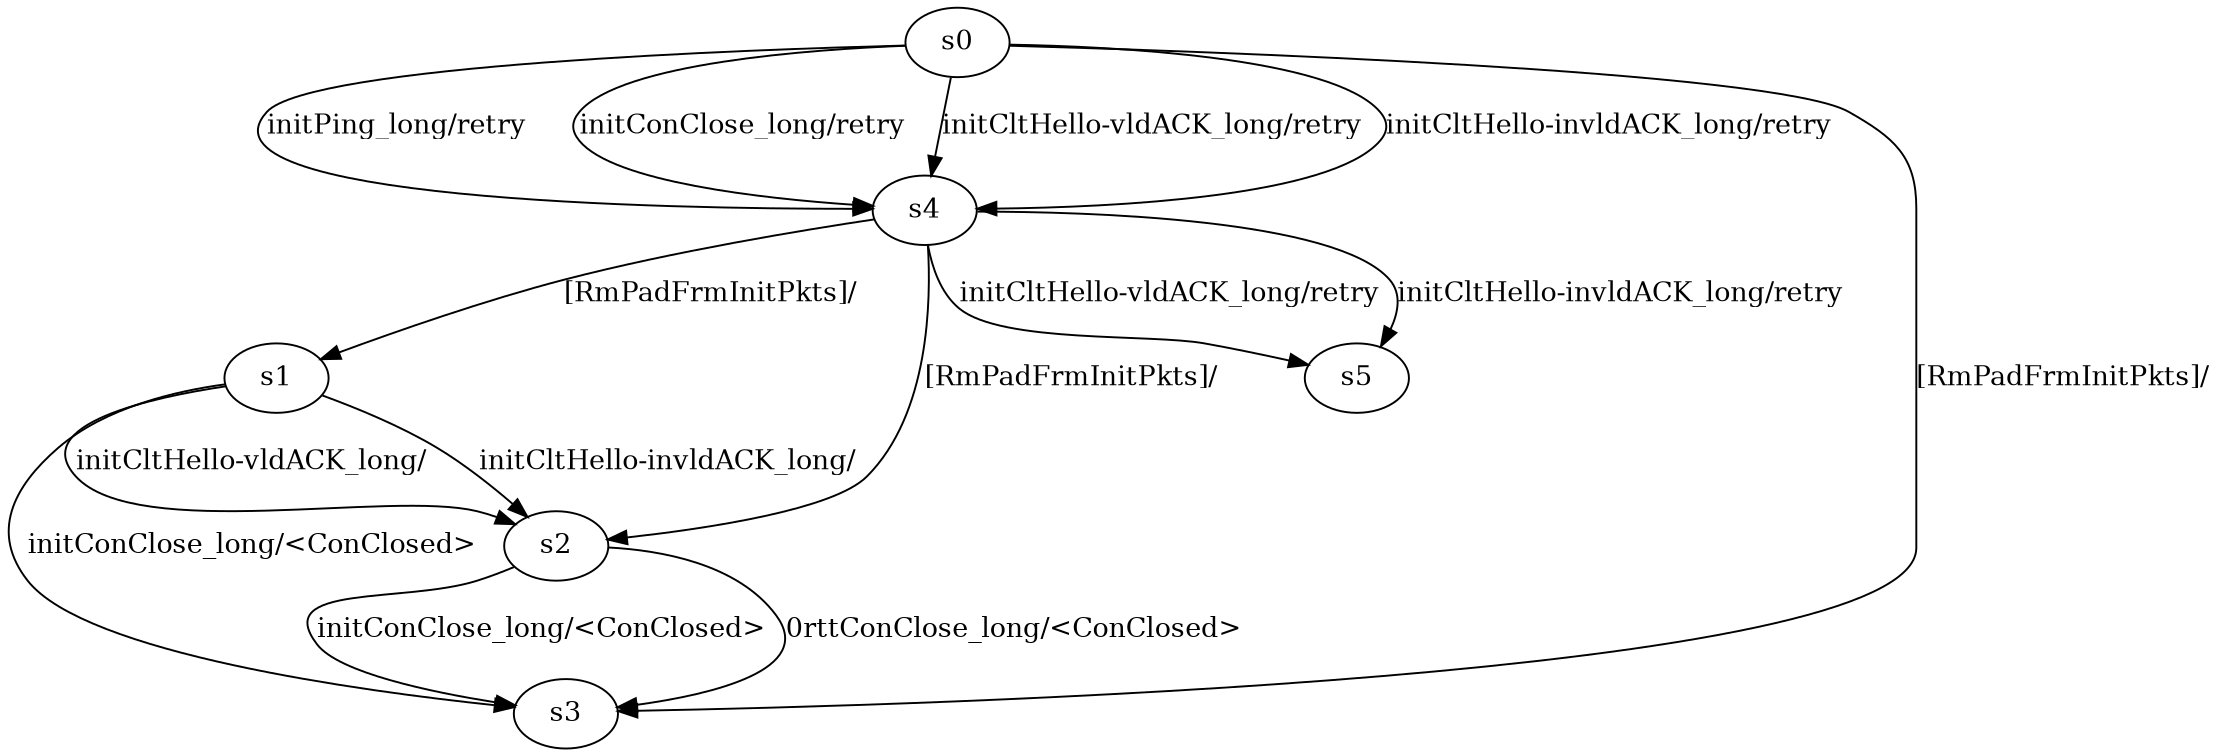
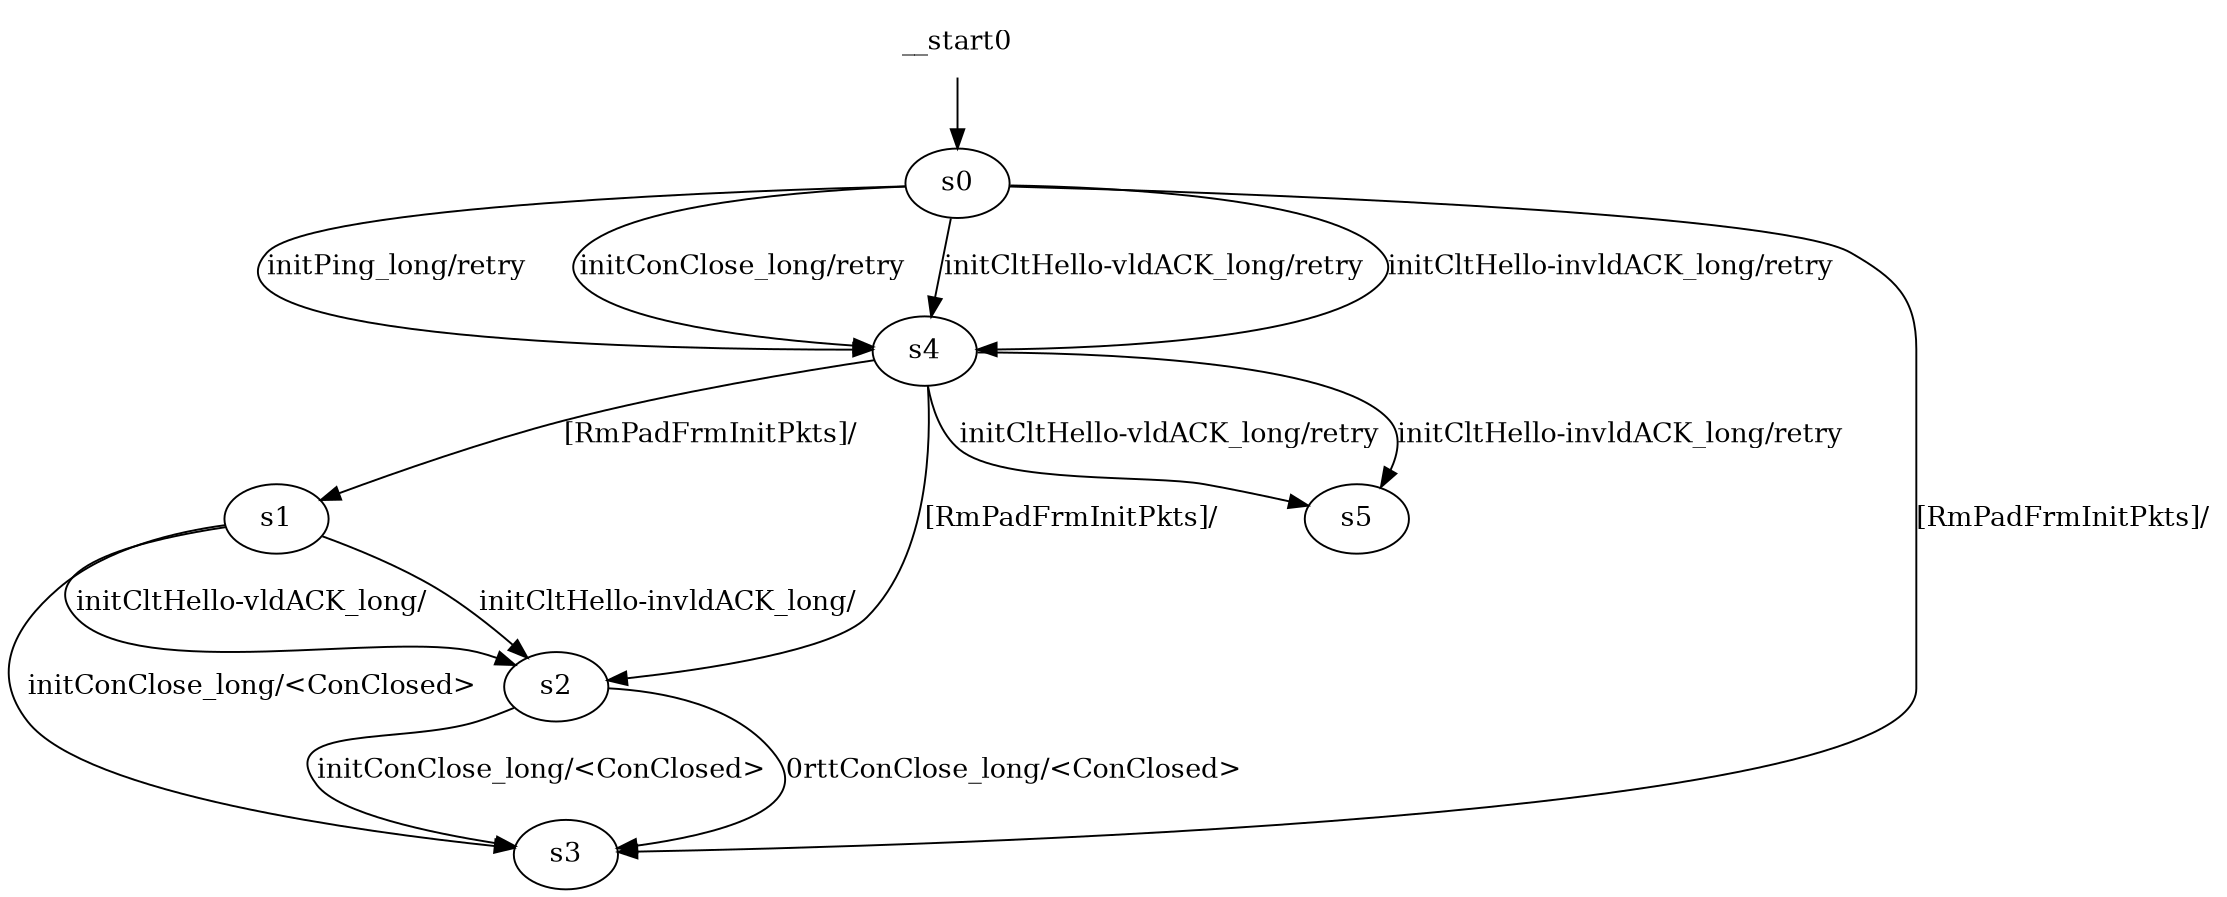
node "__start0": added
